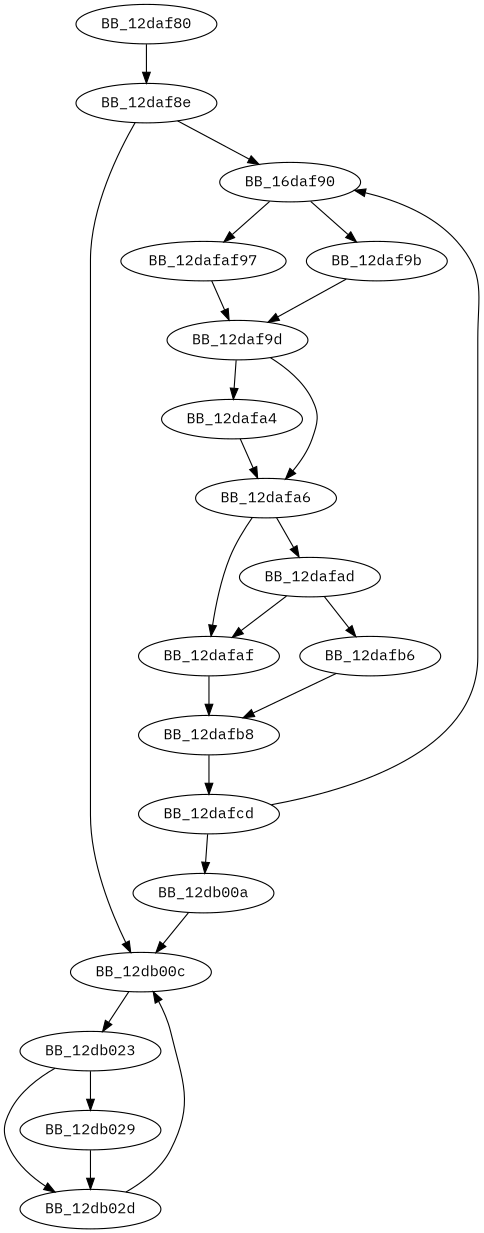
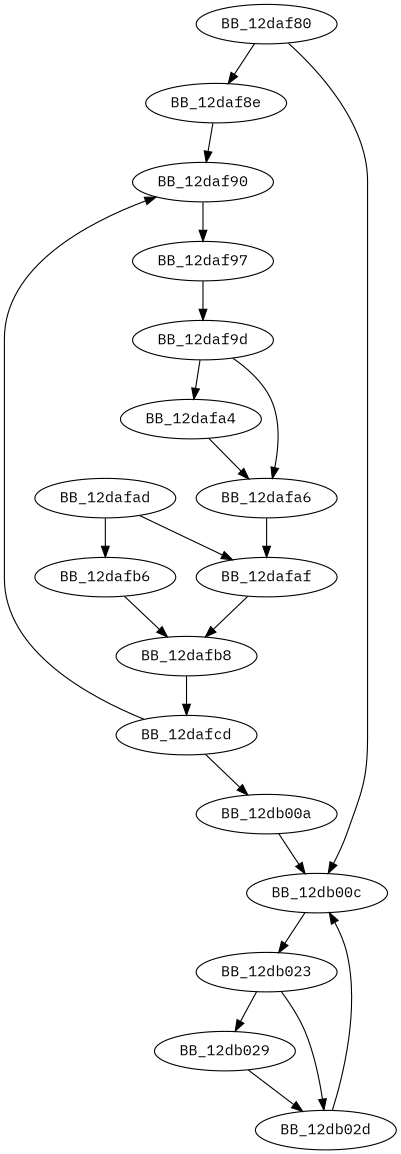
node "BB_16daf90": label "BB_16daf90" -> "BB_12daf90"
node "BB_12dafaf97": label "BB_12dafaf97" -> "BB_12daf97"
node "BB_12daf9b": removed
edge "BB_12daf8e" -> "BB_12db00c": now "BB_12daf80" -> "BB_12db00c"
edge "BB_12dafa6" -> "BB_12dafad": removed
